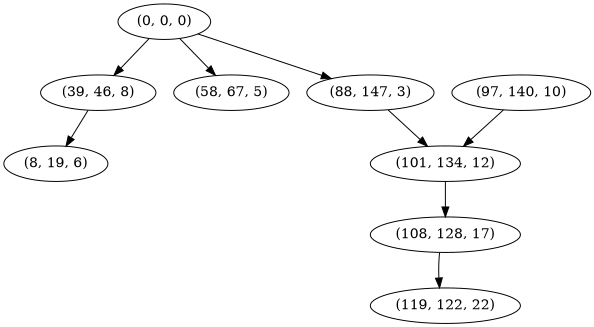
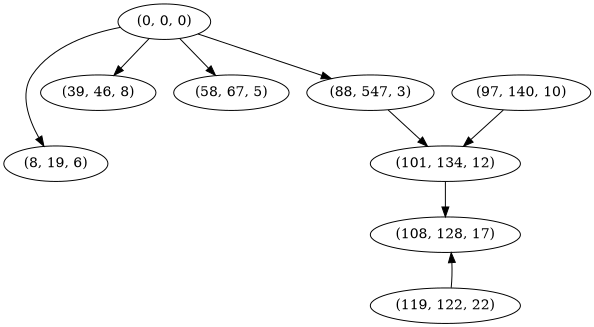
node "(88, 147, 3)": label "(88, 147, 3)" -> "(88, 547, 3)"
edge "(39, 46, 8)" -> "(8, 19, 6)": now "(0, 0, 0)" -> "(8, 19, 6)"
edge "(108, 128, 17)" -> "(119, 122, 22)": reversed
